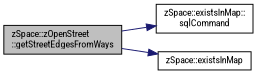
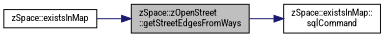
edge "zSpace::zOpenStreet ::getStreetEdgesFromWays" -> "zSpace::existsInMap": reversed
